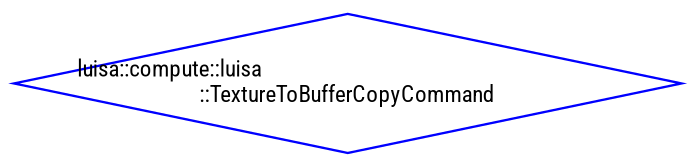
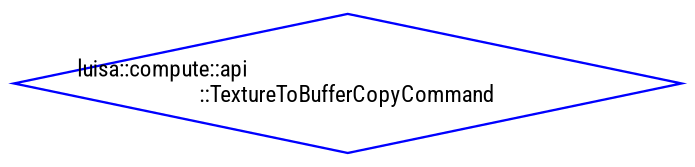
node "luisa::compute::luisa ::TextureToBufferCopyCommand": label "luisa::compute::luisa ::TextureToBufferCopyCommand" -> "luisa::compute::api ::TextureToBufferCopyCommand"
